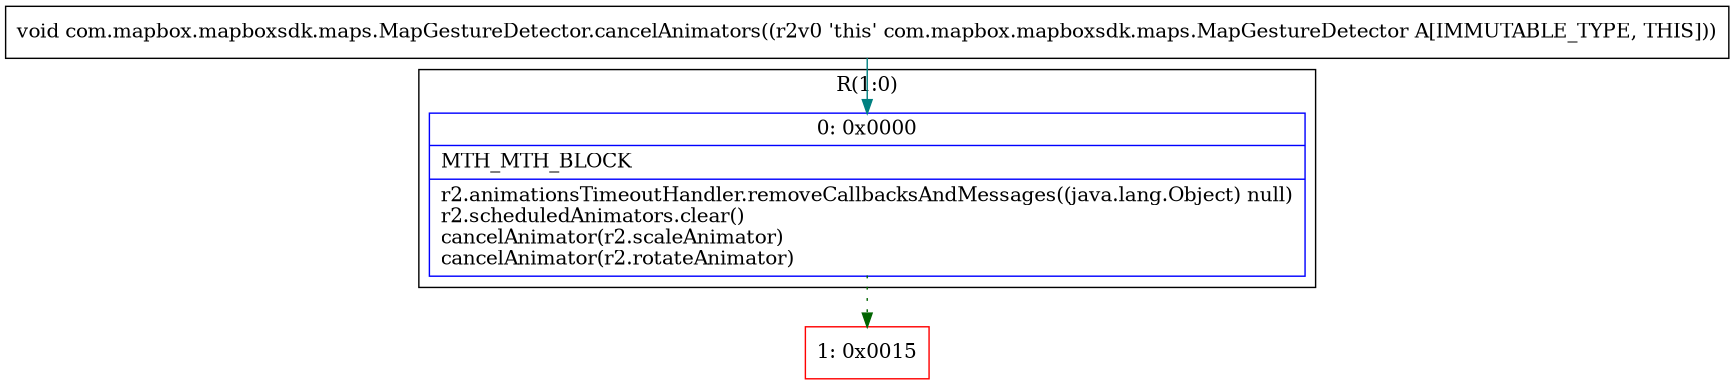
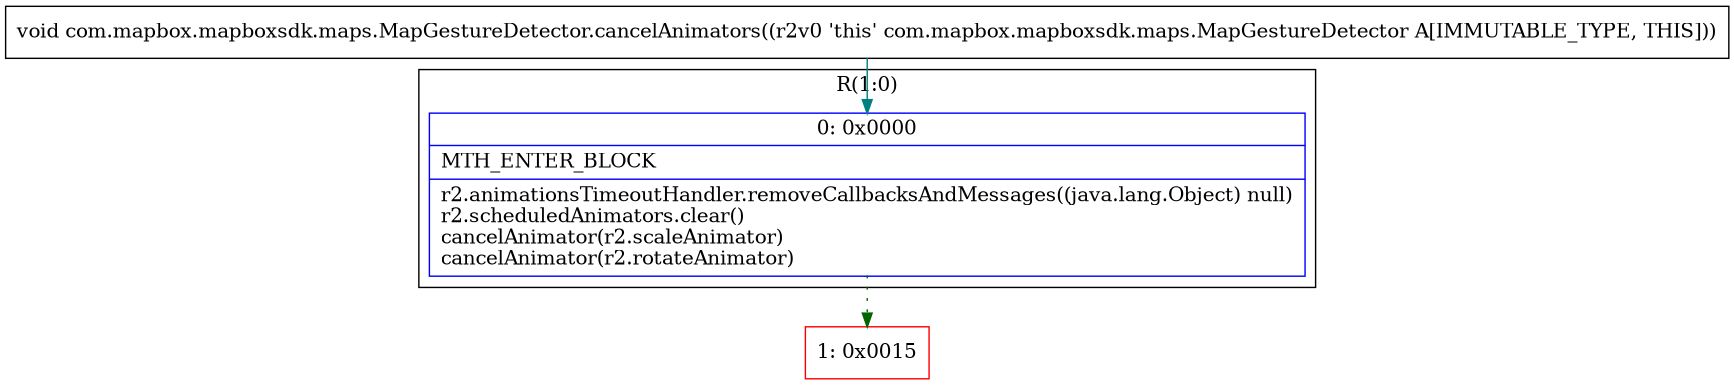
node "0: 0x0000": text "MTH_MTH_BLOCK" -> "MTH_ENTER_BLOCK"
